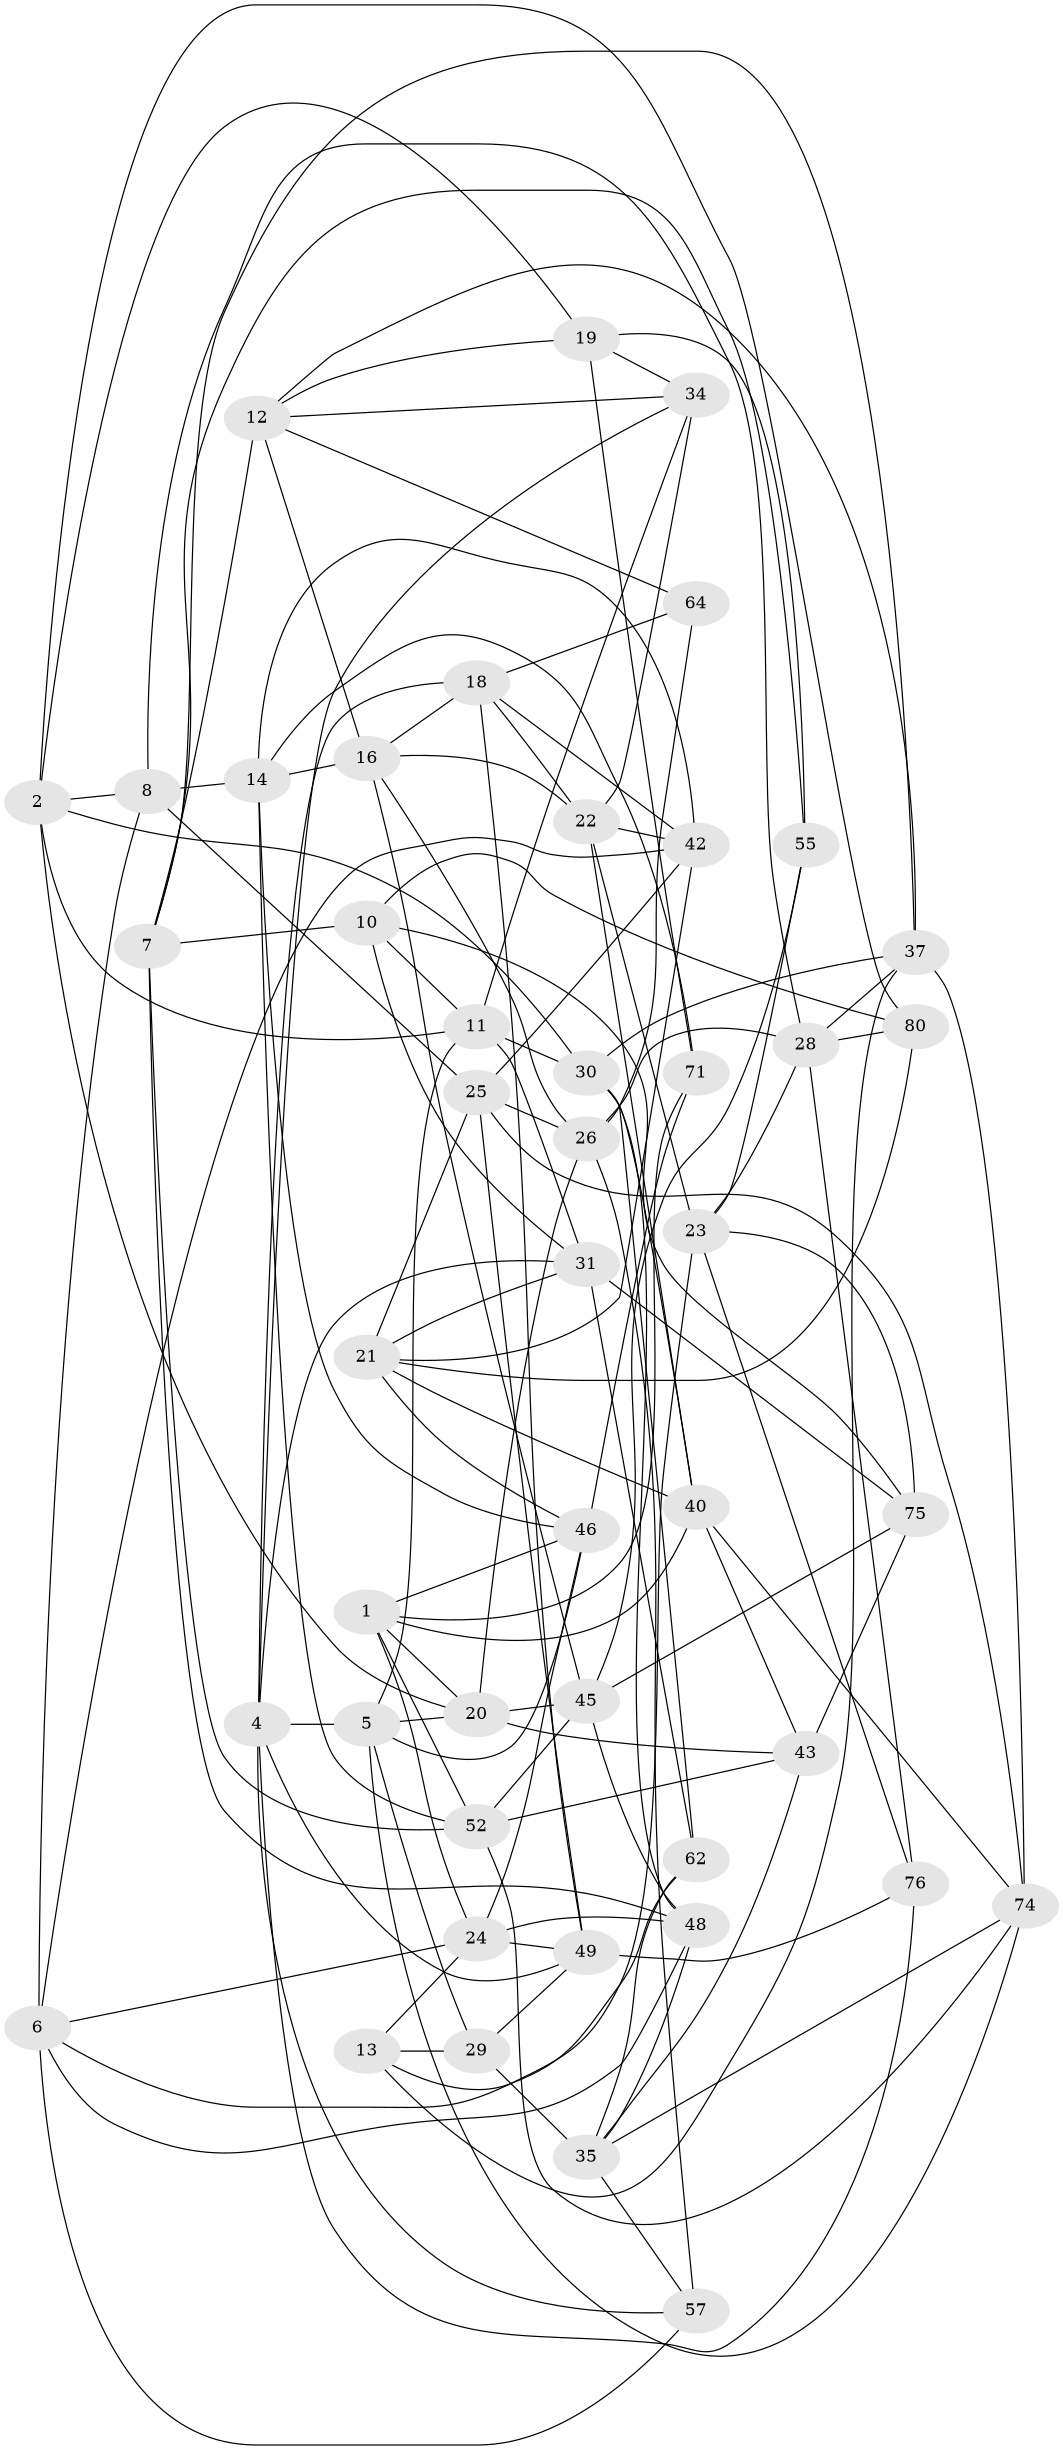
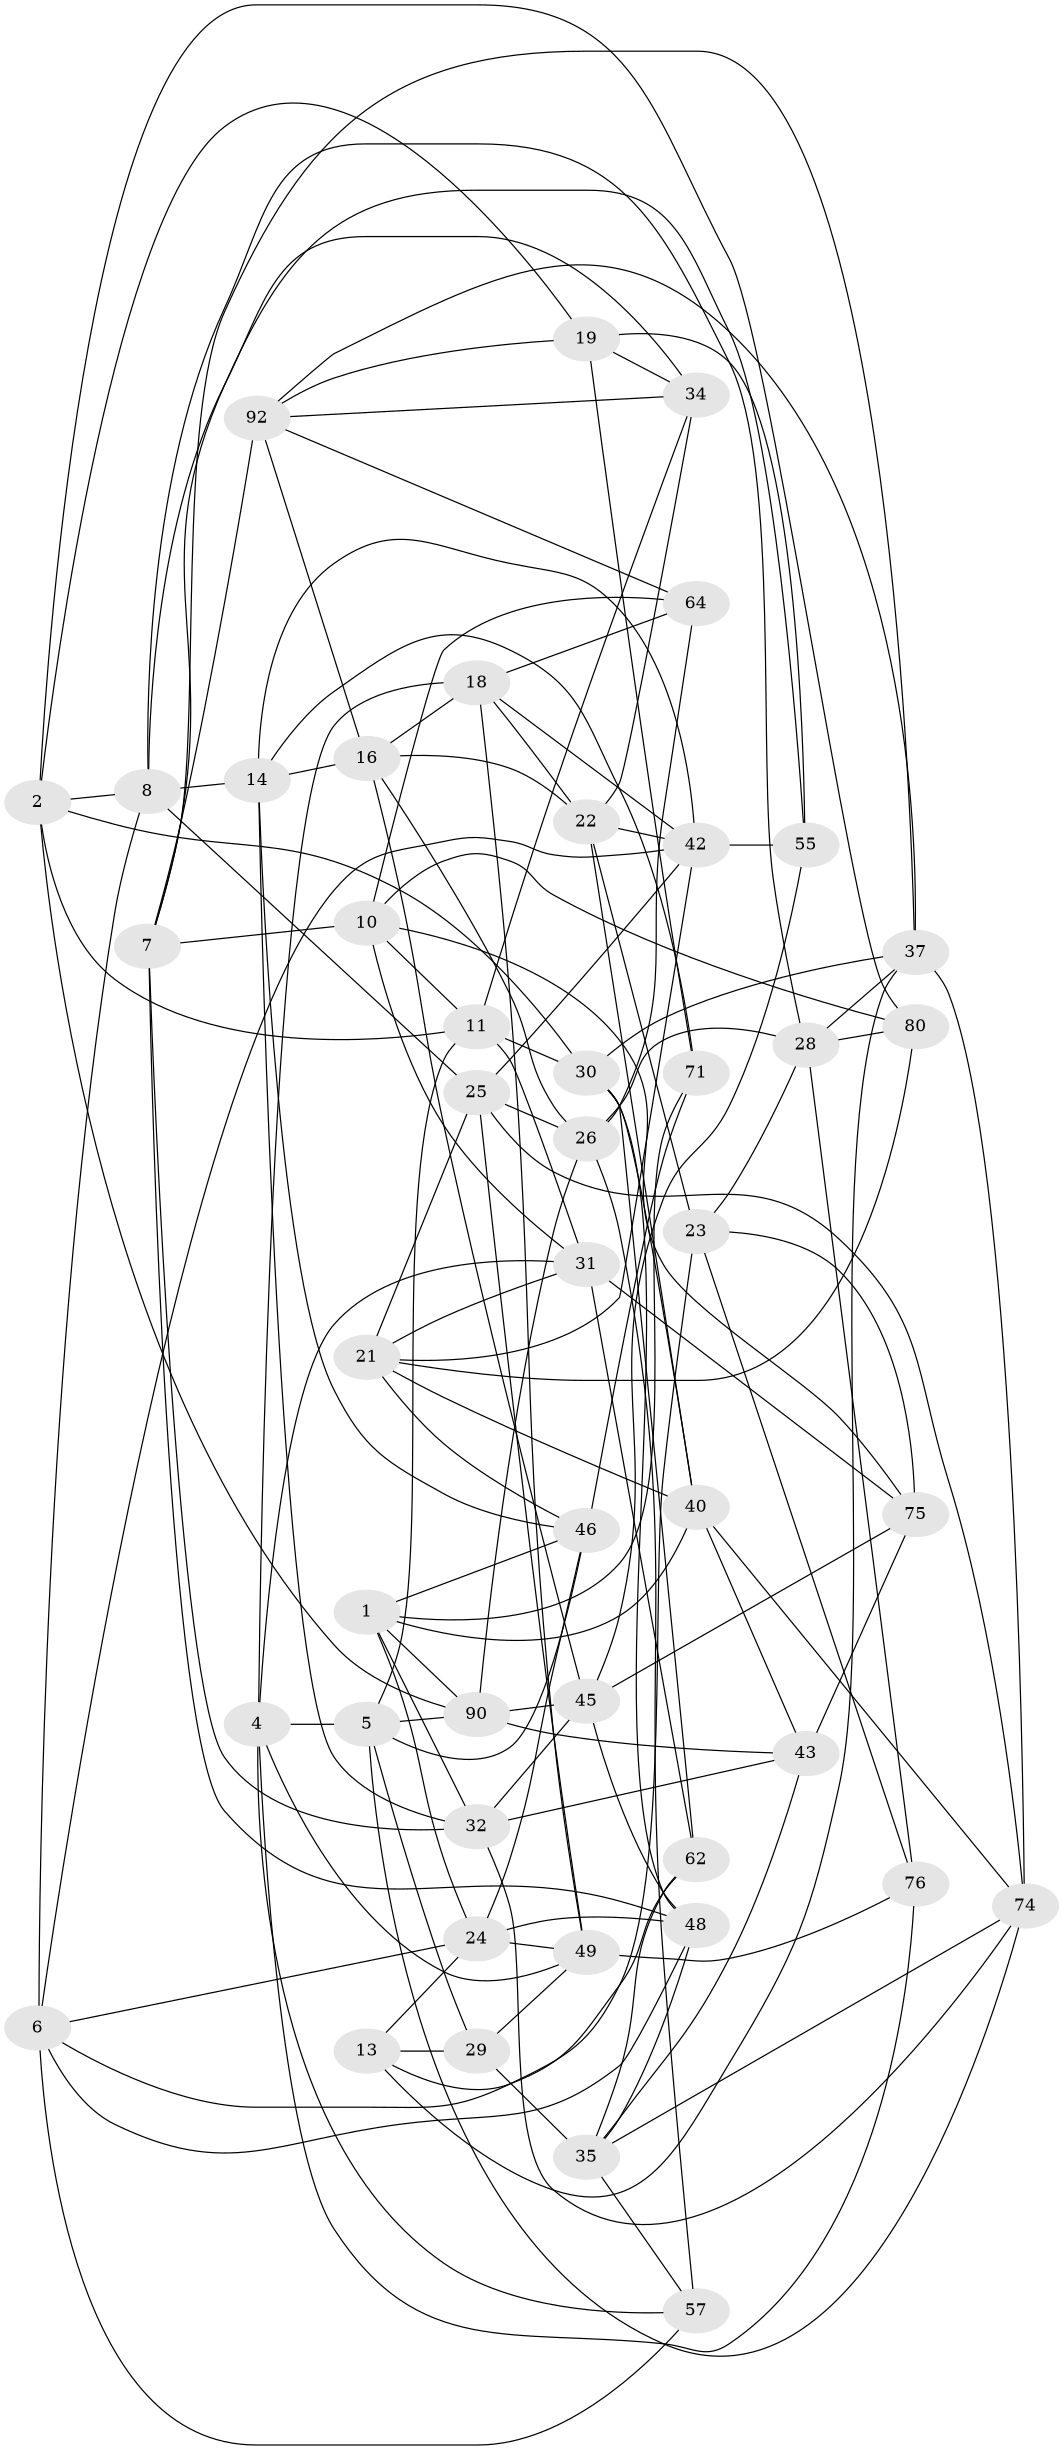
node "12": label "12" -> "92"
edge "64" -- "10": added
edge "34" -- "4": now "34" -- "8"
edge "55" -- "23": now "55" -- "42"
node "20": label "20" -> "90"
node "52": label "52" -> "32"
